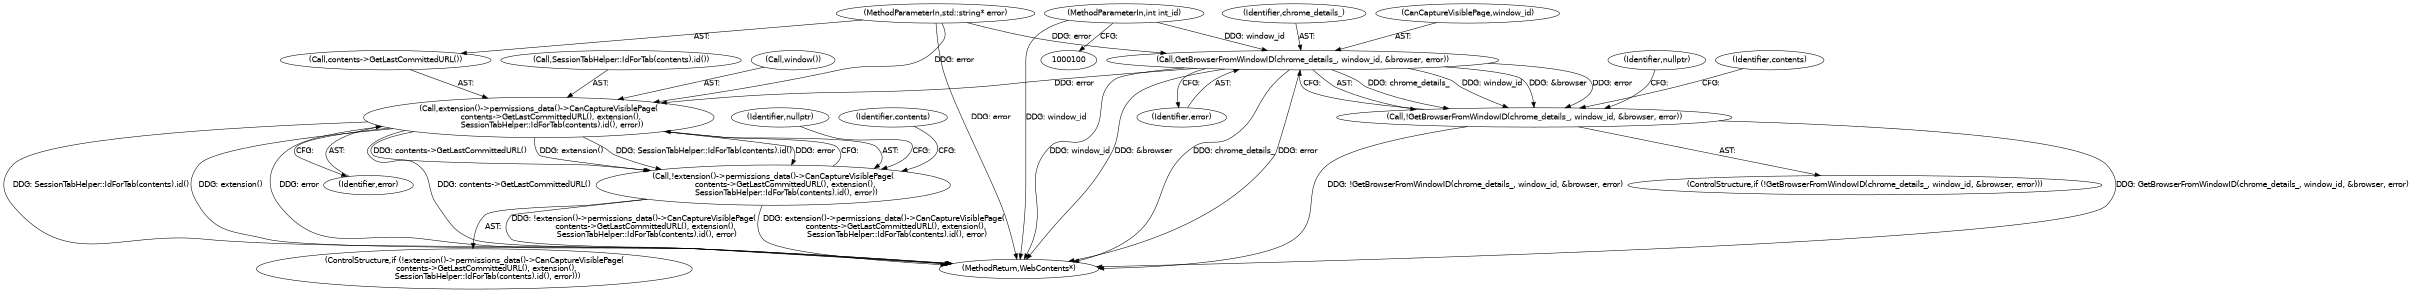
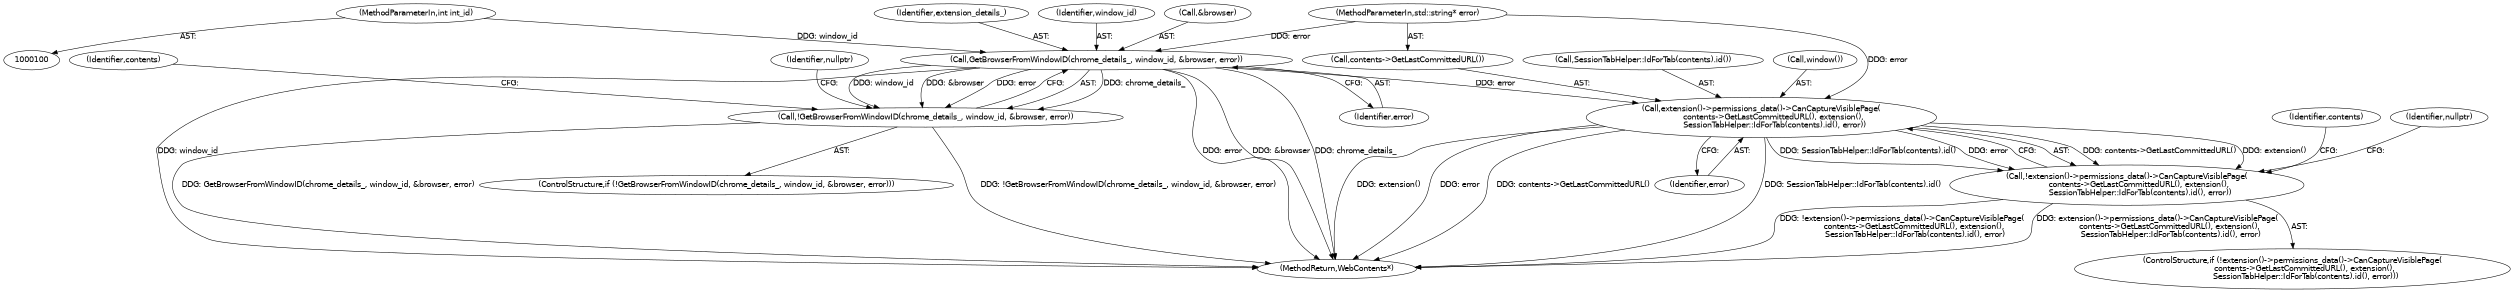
node "(Call,&browser)": added
node "(Identifier,chrome_details_)": label "(Identifier,chrome_details_)" -> "(Identifier,extension_details_)"
node "(CanCaptureVisiblePage,window_id)": label "(CanCaptureVisiblePage,window_id)" -> "(Identifier,window_id)"
edge "(MethodParameterIn,int int_id)" -> "1000100": label "CFG: " -> "AST: "
edge "(MethodParameterIn,int int_id)" -> "(MethodReturn,WebContents*)": removed, label "DDG: window_id"
edge "(MethodParameterIn,std::string* error)" -> "(MethodReturn,WebContents*)": removed, label "DDG: error"
